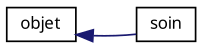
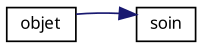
edge "soin" -> "objet": reversed
